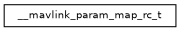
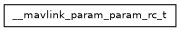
node "__mavlink_param_map_rc_t": label "__mavlink_param_map_rc_t" -> "__mavlink_param_param_rc_t"
